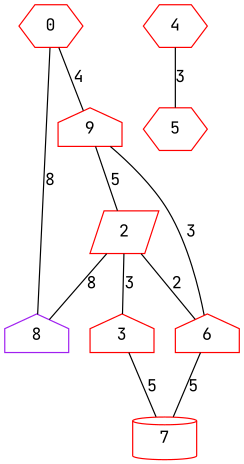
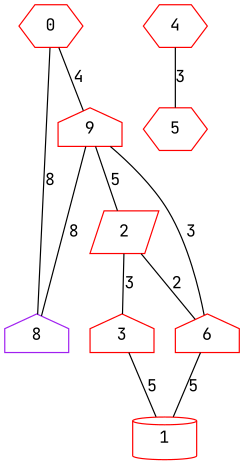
edge "2" -- "8": now "9" -- "8"
node "7": label "7" -> "1"
